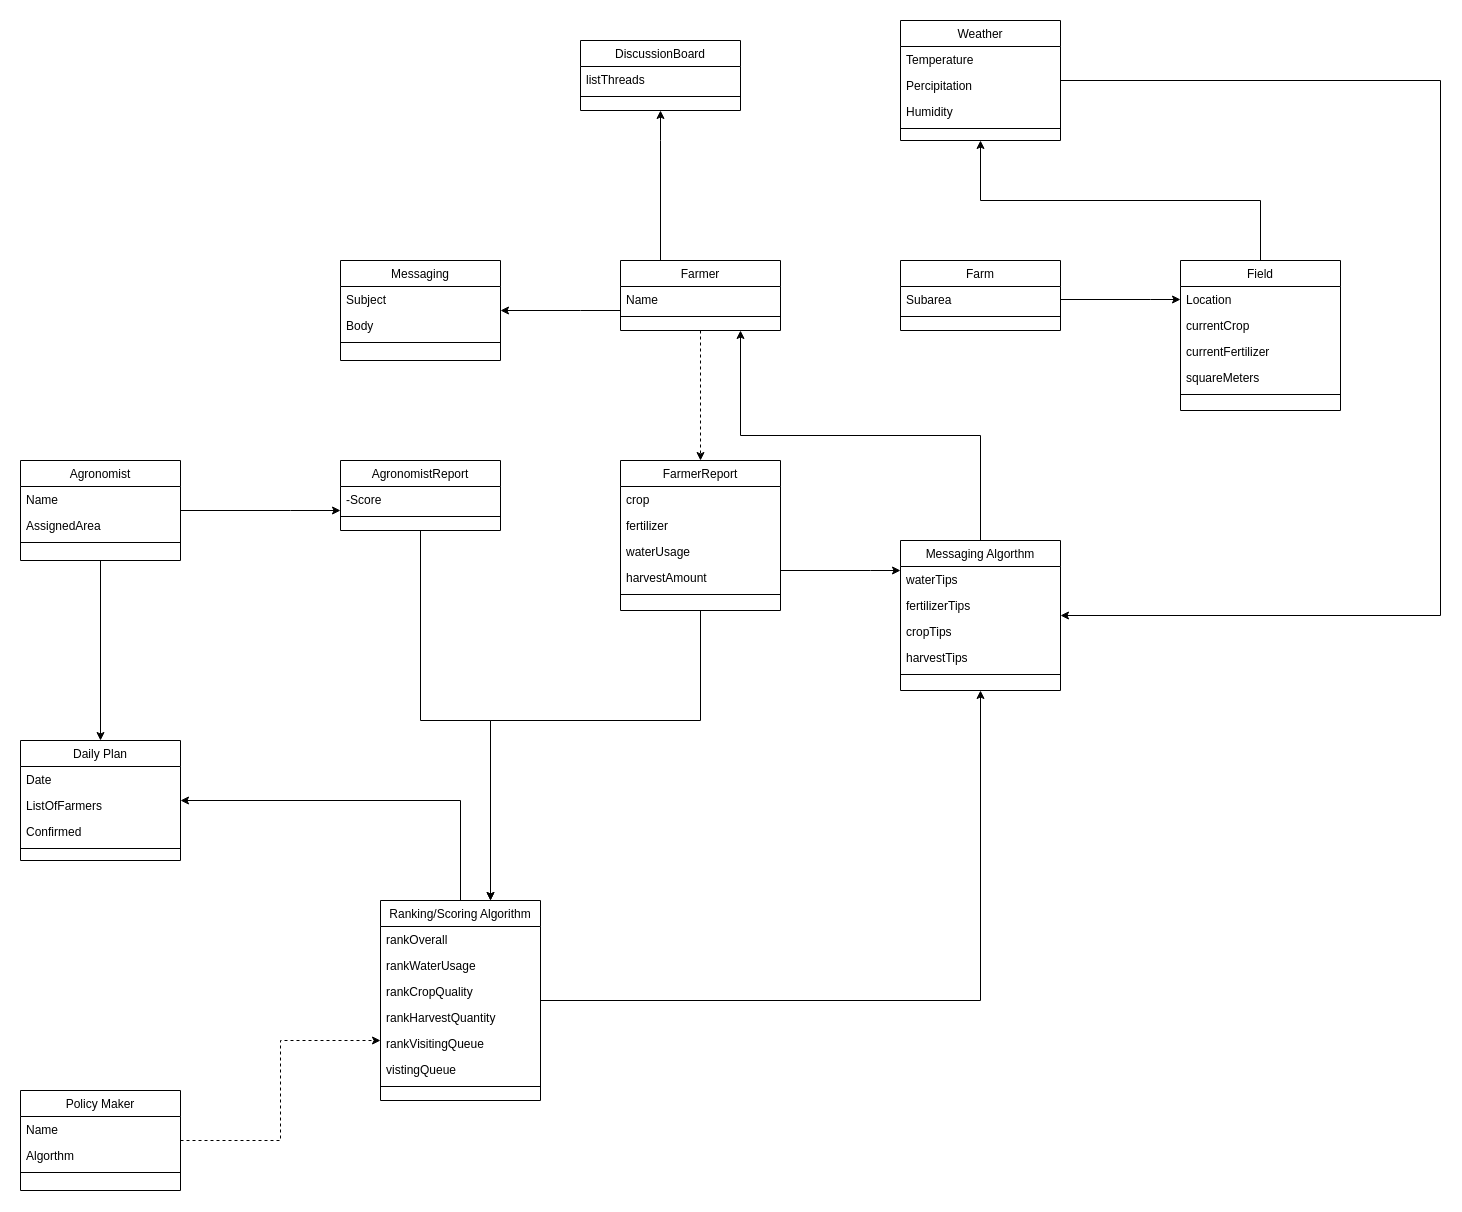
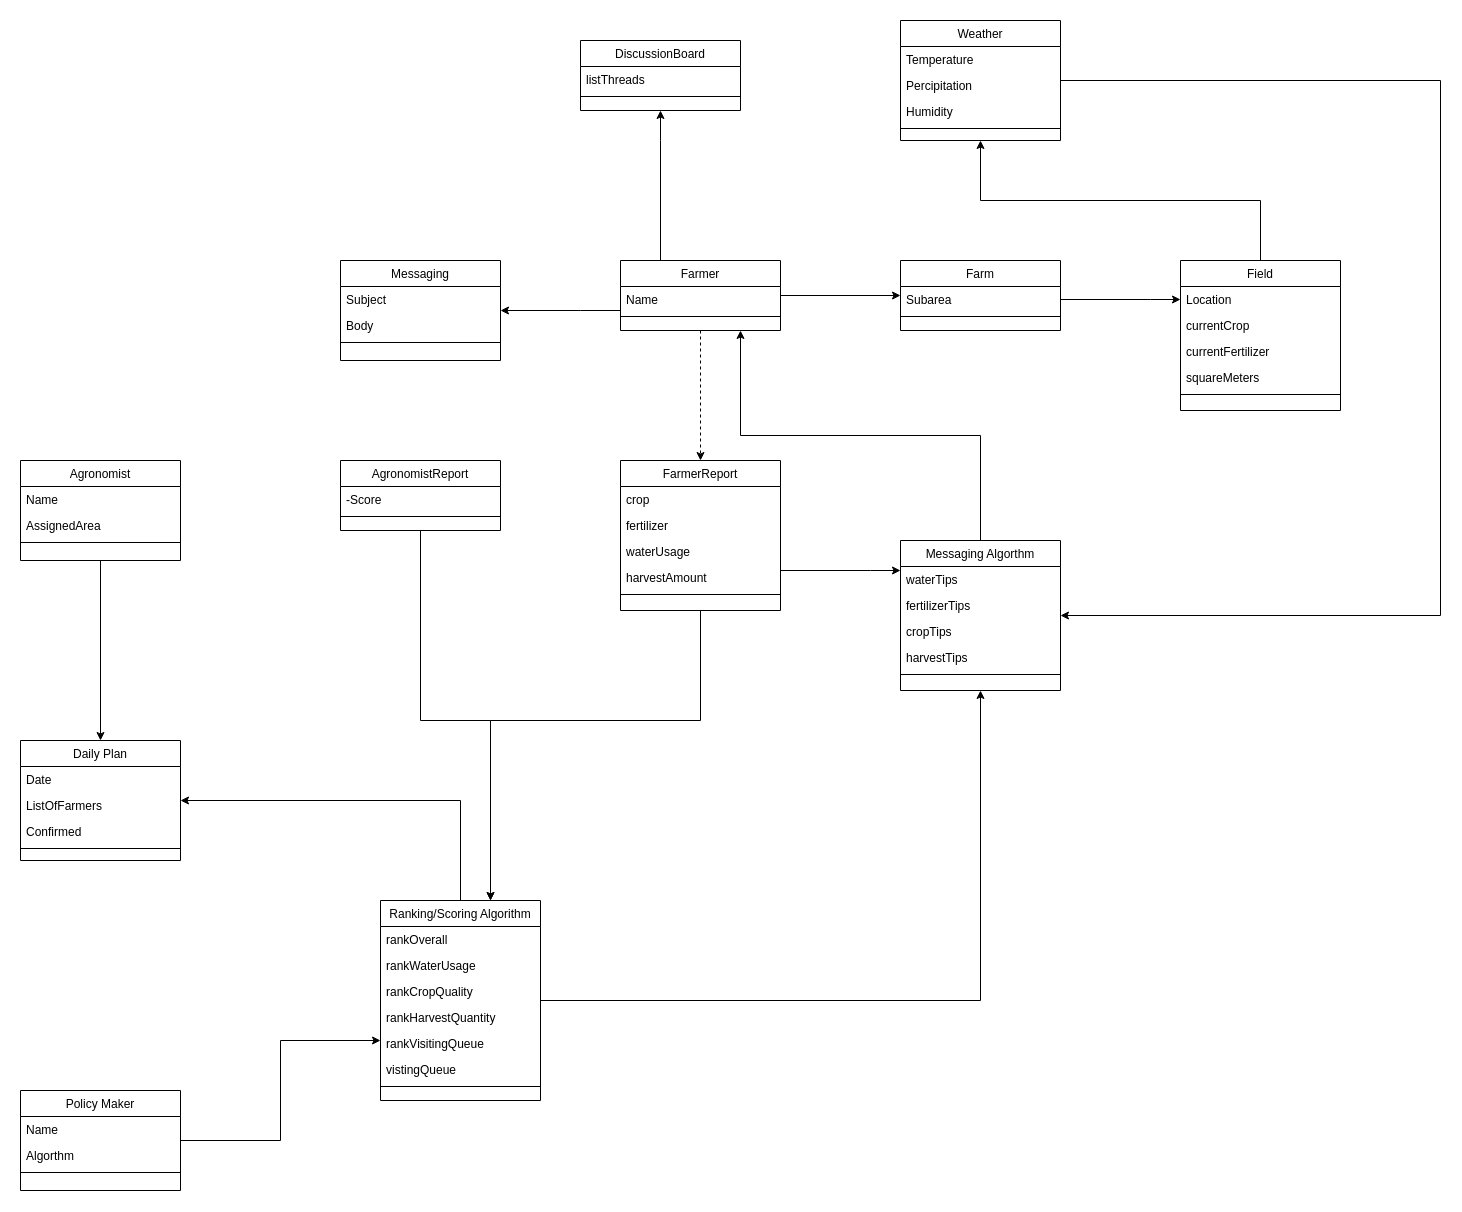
edge "Farmer" -> "Farm": added
edge "Agronomist" -> "AgronomistReport": removed
edge "Policy Maker" -> "Ranking/Scoring Algorithm": style dashed -> solid
